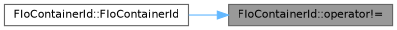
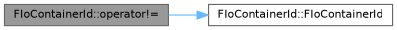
edge "FIoContainerId::FIoContainerId" -> "FIoContainerId::operator!=": reversed
